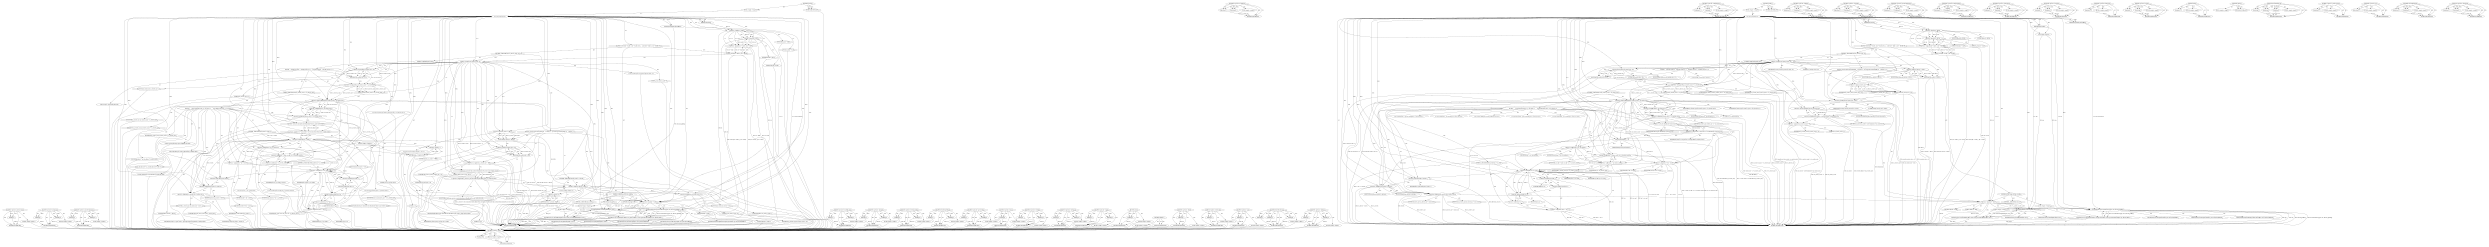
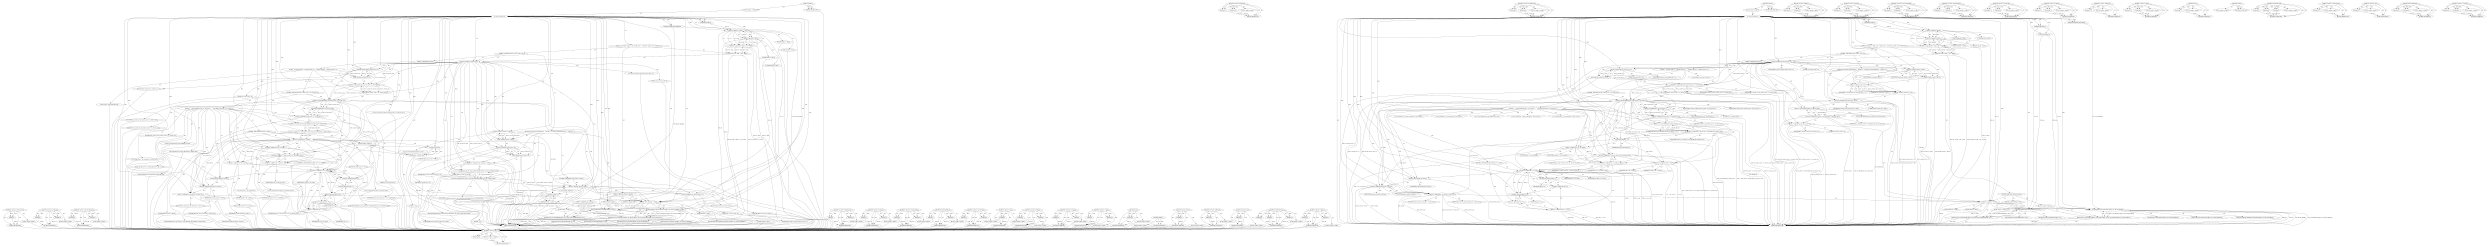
edge "(CONTROL_STRUCTURE,IF,if (entries == NULL))" -> "(<operator>.equals,entries == NULL)": label "DDG: ** dst = entries" -> "AST: "
